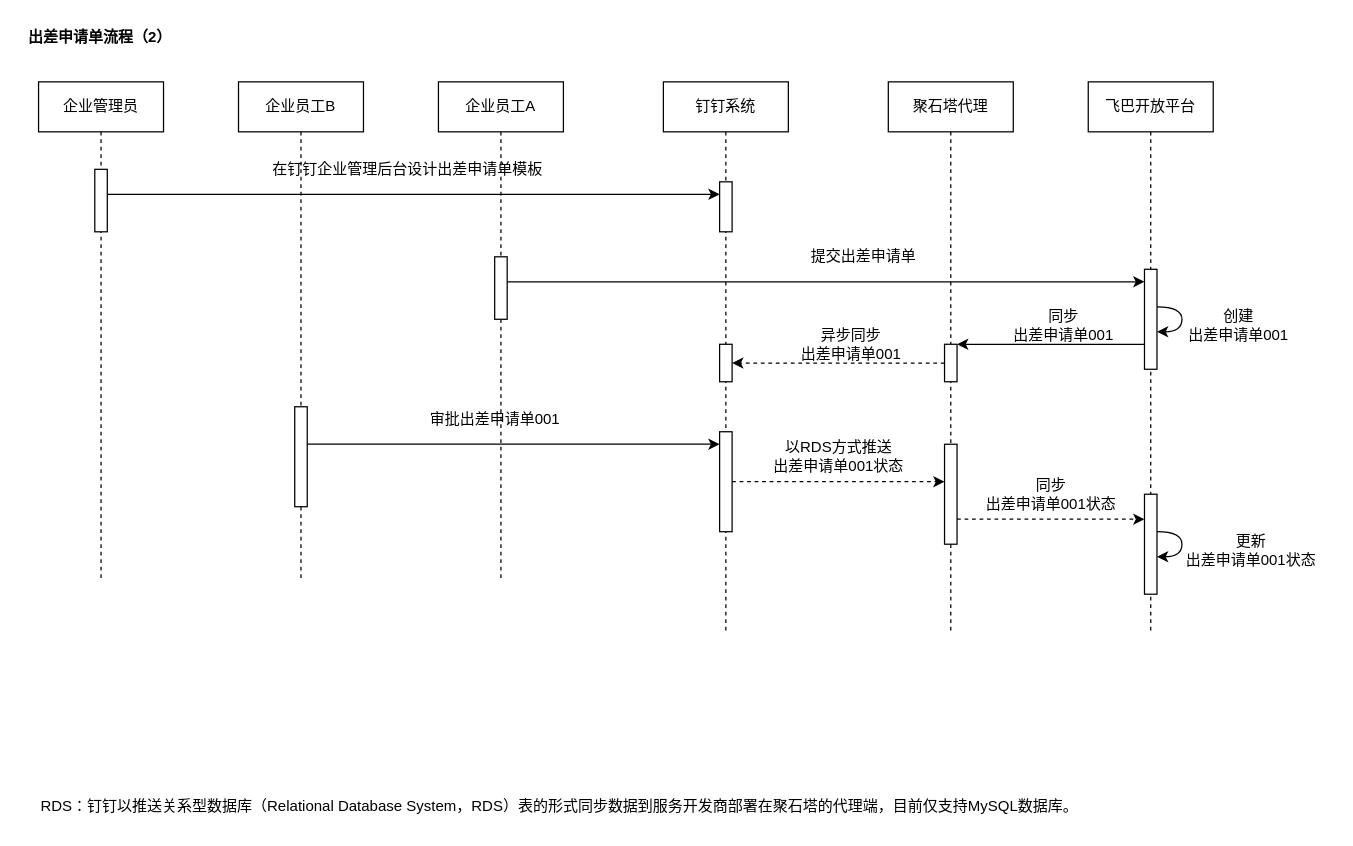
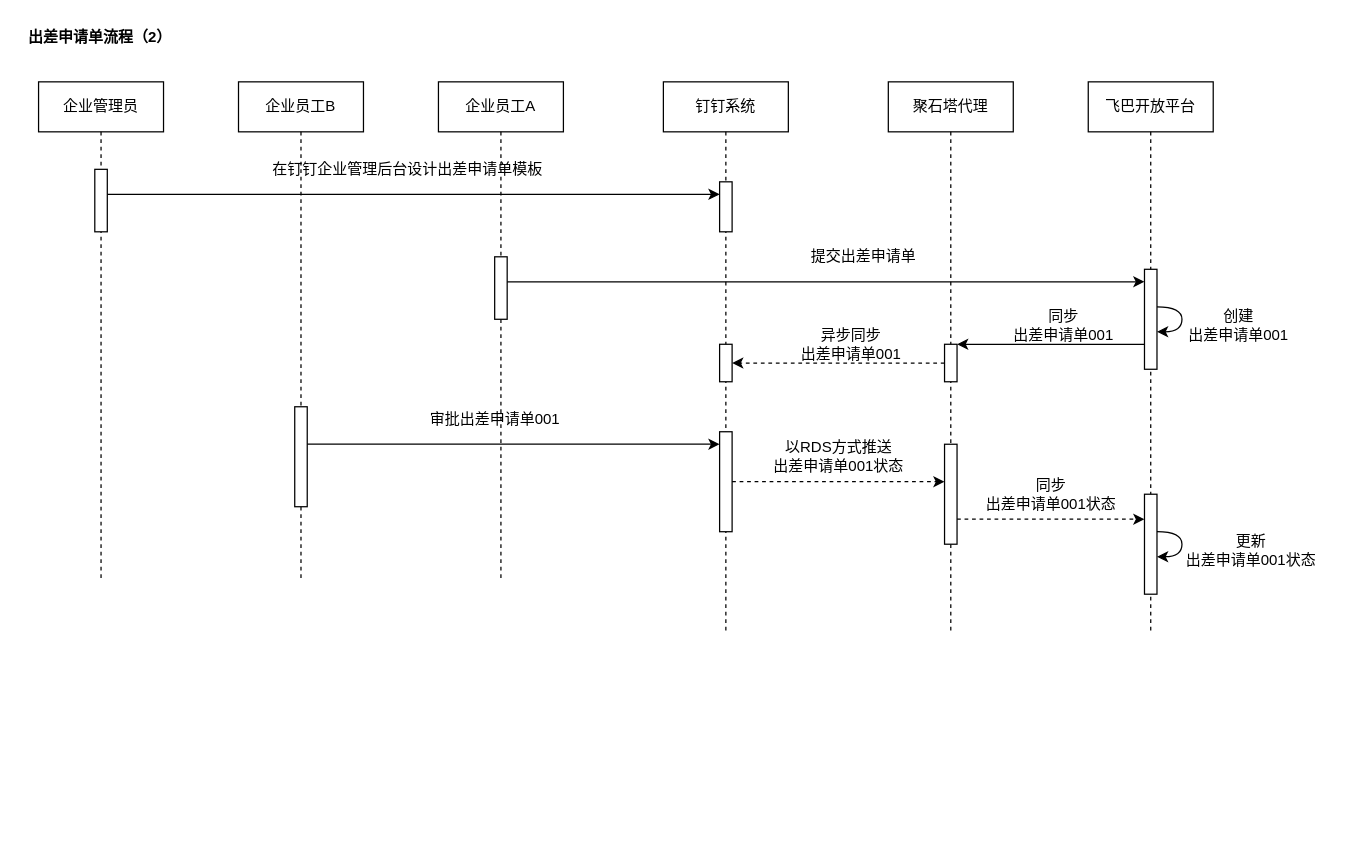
node "RDS：钉钉以推送关系型数据库（Relational Database System，RDS）表的形式同步数据到服务开发商部署在聚石塔的代理端，目前仅支持MySQL数据库。": removed
